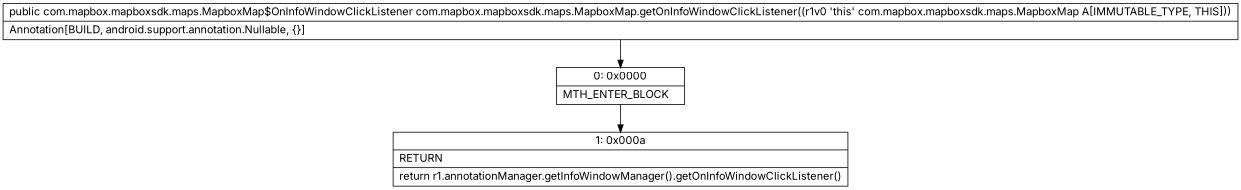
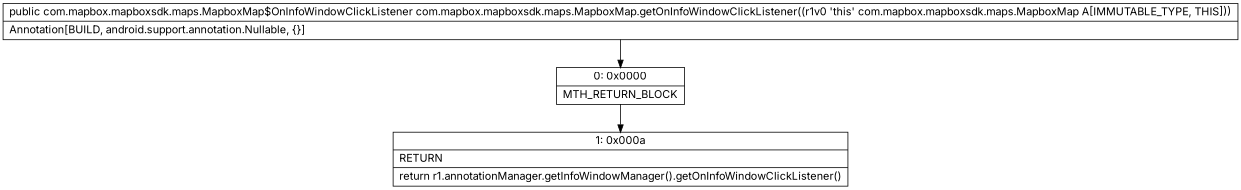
node "0: 0x0000": text "MTH_ENTER_BLOCK" -> "MTH_RETURN_BLOCK"
